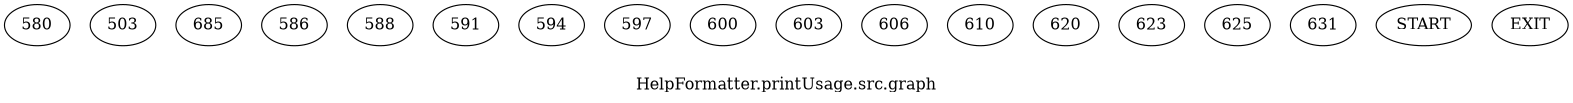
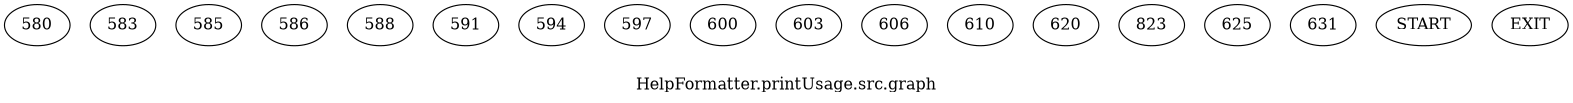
node "503": label "503" -> "583"
node "685": label "685" -> "585"
node "623": label "623" -> "823"
